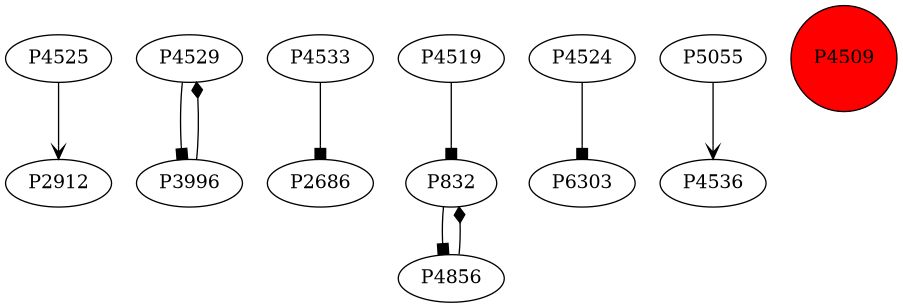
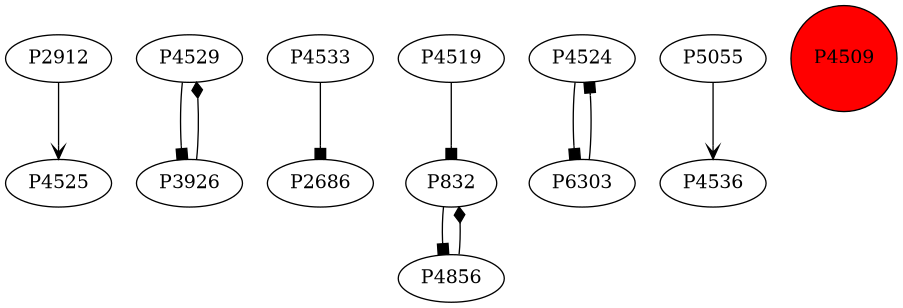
edge "P4525" -> "P2912": reversed
edge "P6303" -> "P4524": added
node "P3996": label "P3996" -> "P3926"
